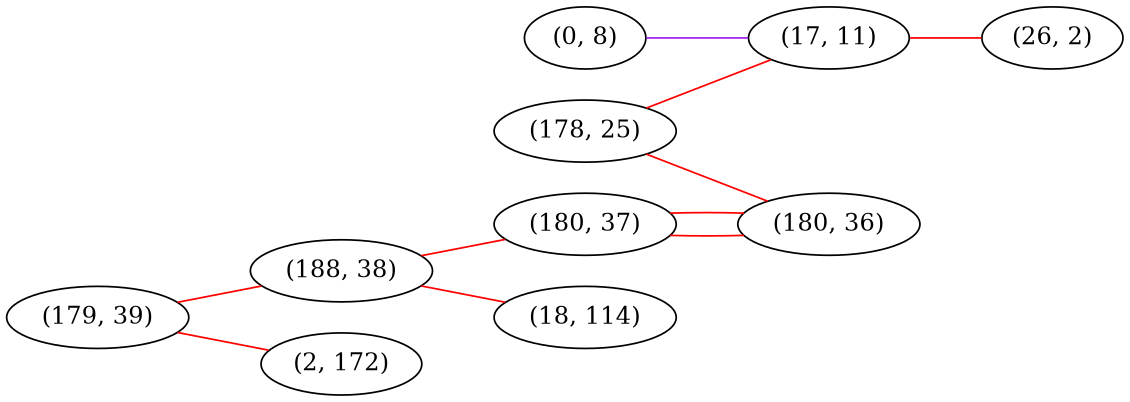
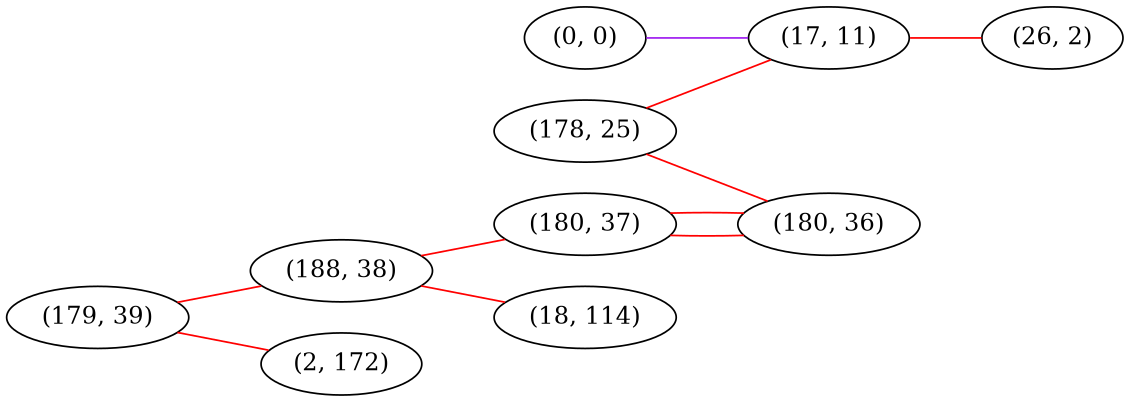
node "(0, 8)": label "(0, 8)" -> "(0, 0)"
